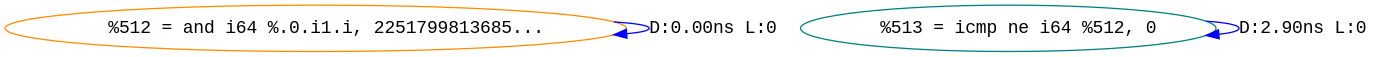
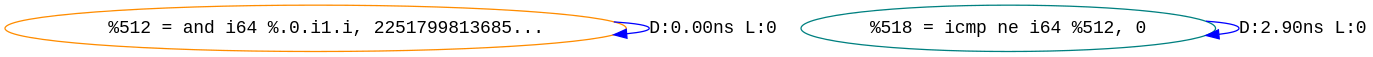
node "%513 = icmp ne i64 %512, 0": label "%513 = icmp ne i64 %512, 0" -> "%518 = icmp ne i64 %512, 0"
